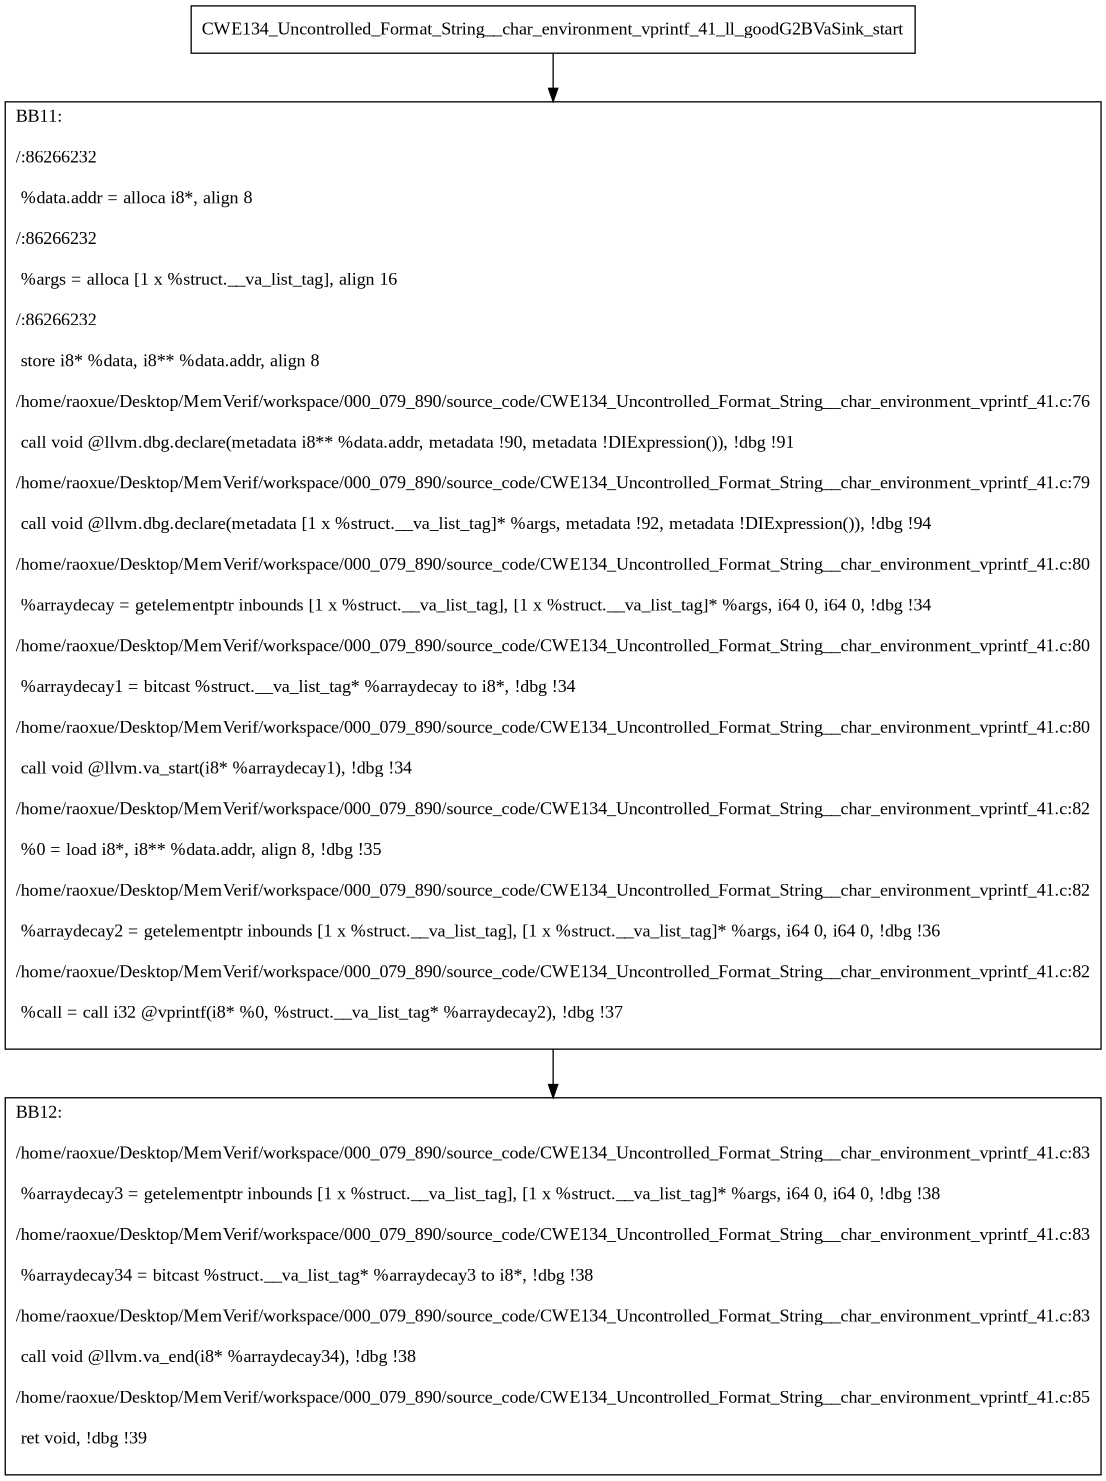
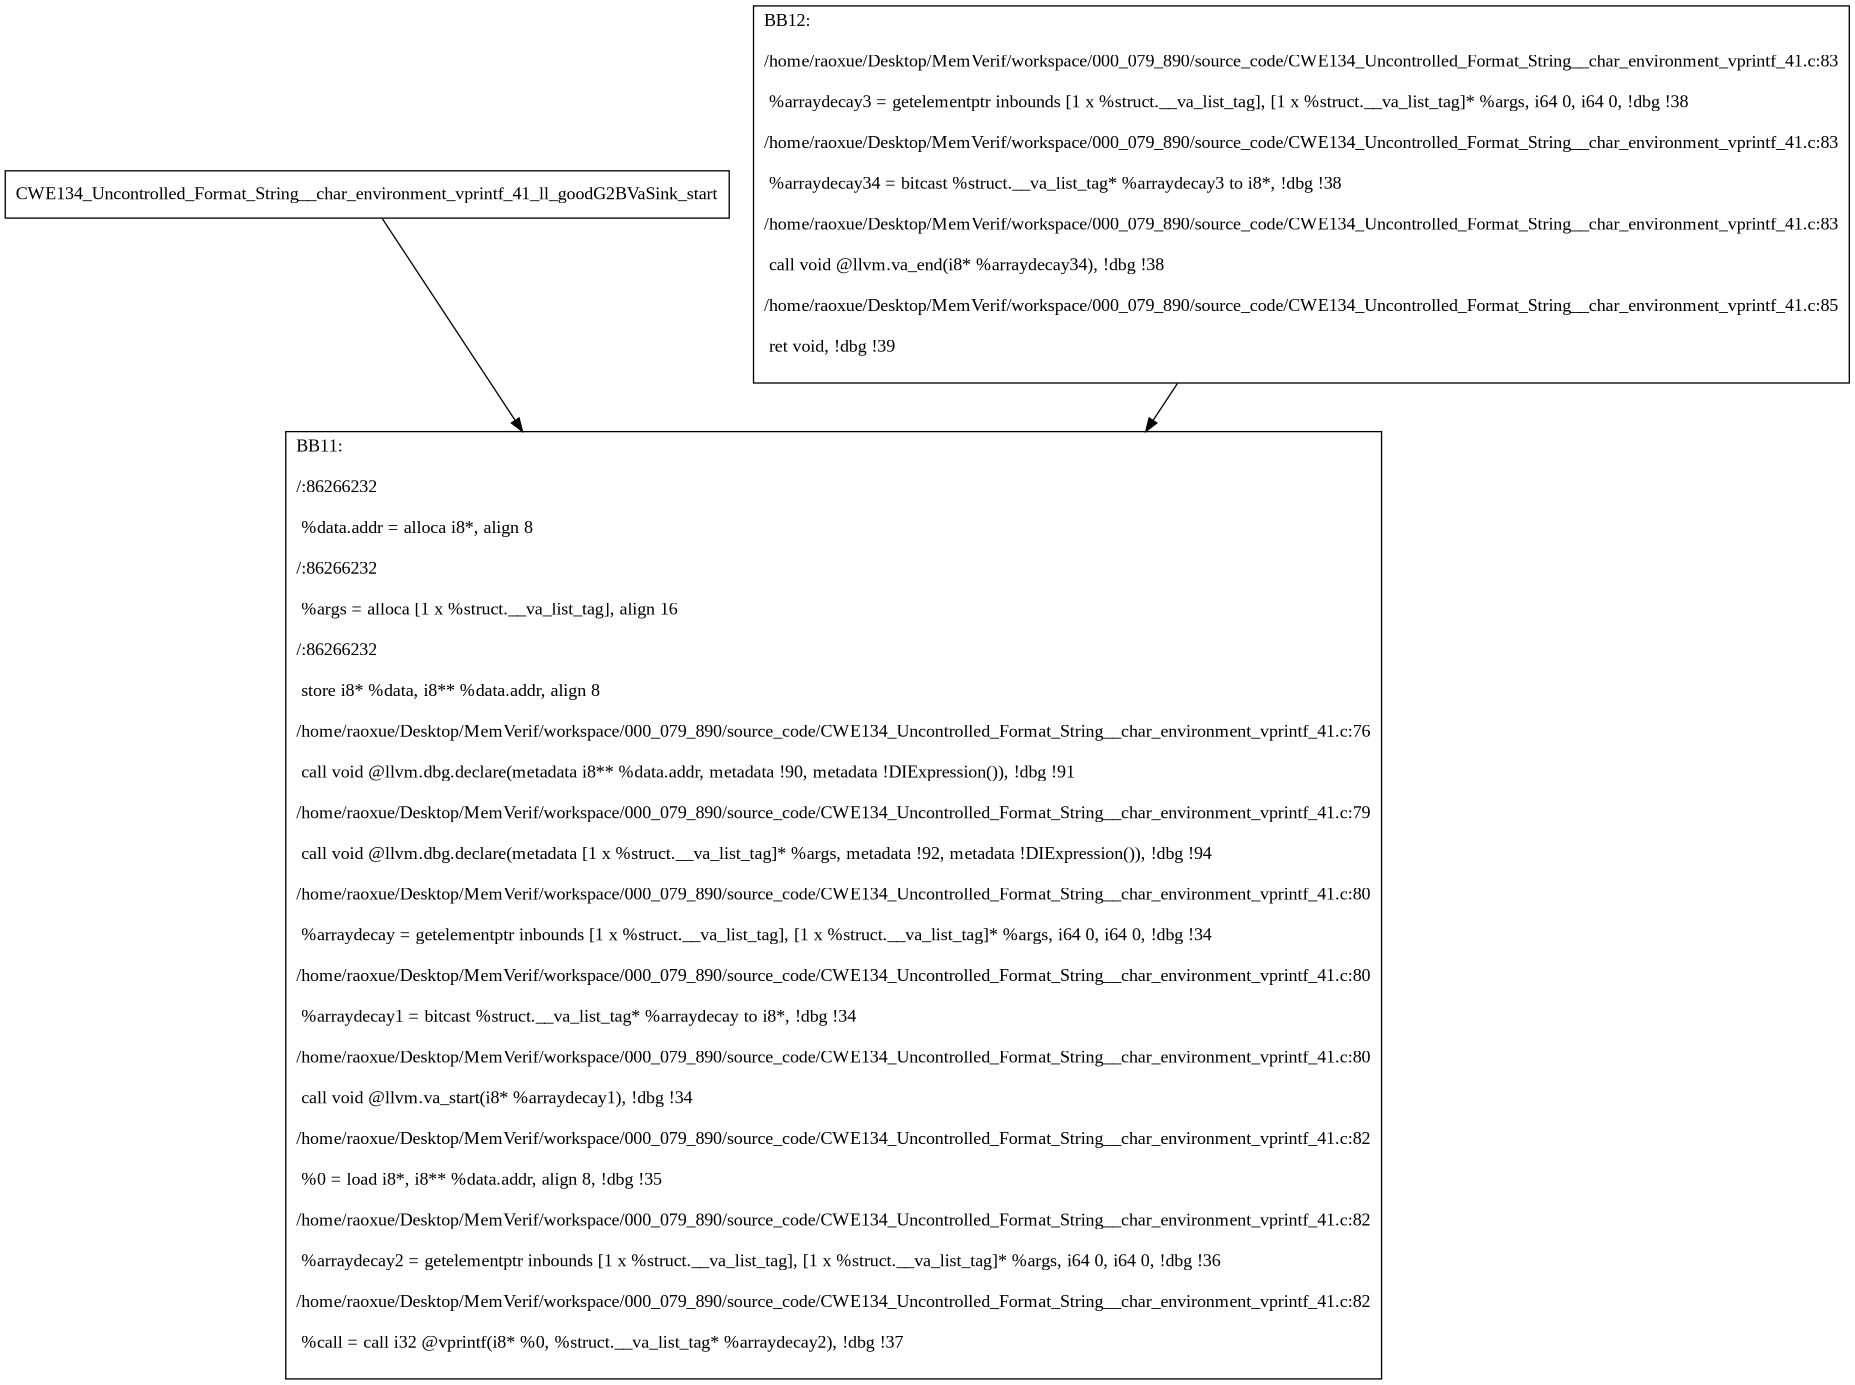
edge "BB11:" -> "BB12:": reversed
